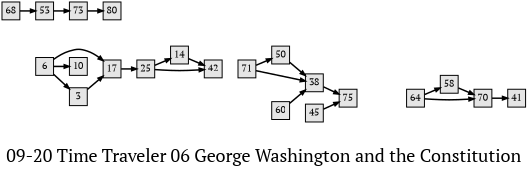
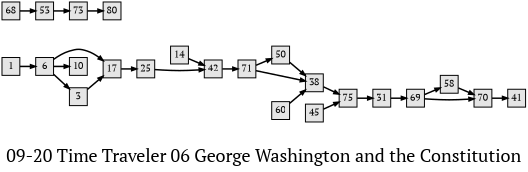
edge "25" -> "14": removed
node "1": added
edge "42" -> "71": added
node "31": added
node "64": label "64" -> "69"
